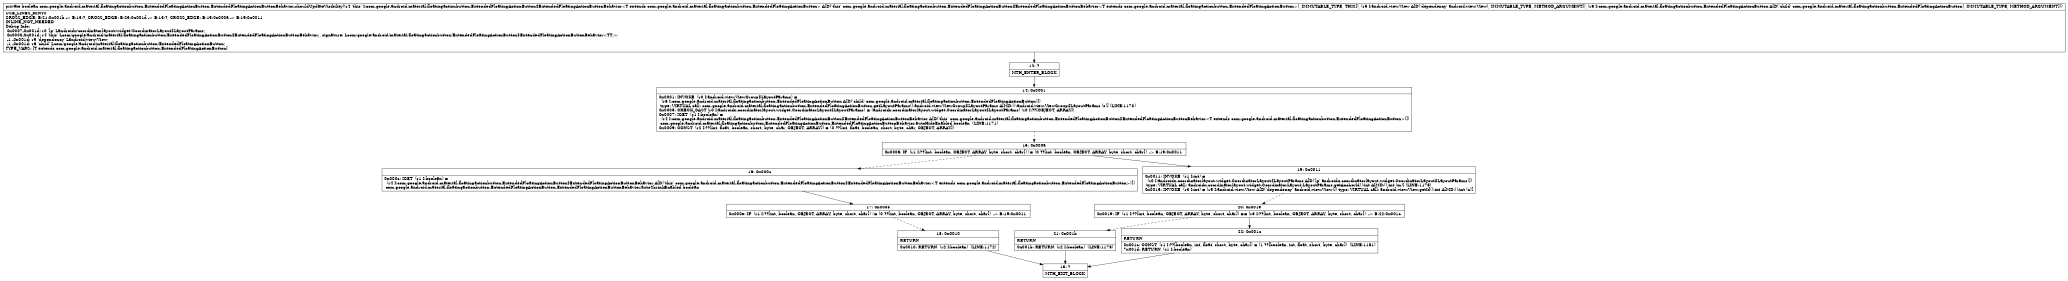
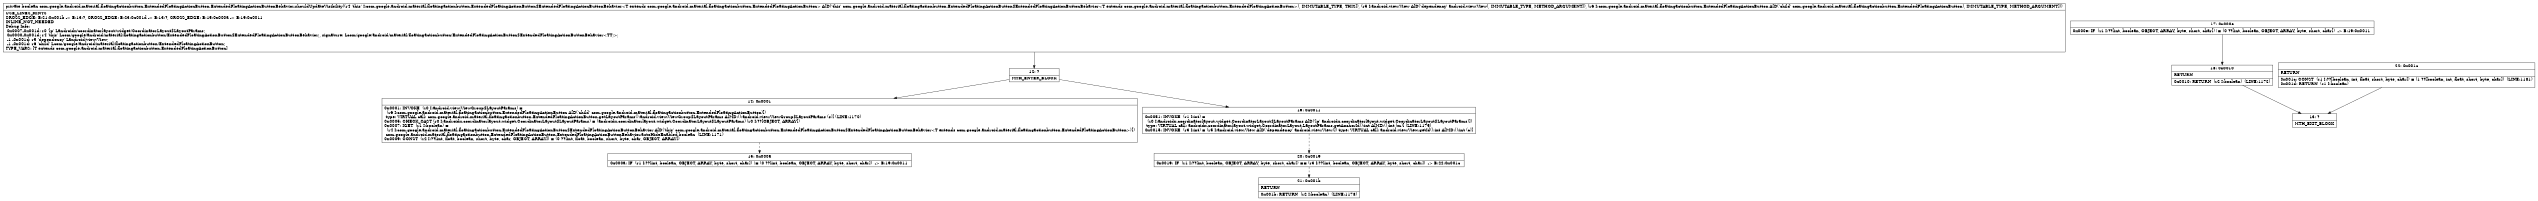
edge "15: 0x000a" -> "19: 0x0011": now "12: ?" -> "19: 0x0011"
node "19: 0x0011": text "0x0011: INVOKE  (r1 I:int) =" -> "0x0051: INVOKE  (r1 I:int) ="
node "16: 0x000c": removed
edge "20: 0x0019" -> "22: 0x001c": removed
edge "17: 0x000e" -> "18: 0x0010": style dashed -> solid
node "22: 0x001c": text "7x001d: RETURN  (r1 I:boolean)" -> "0x001d: RETURN  (r1 I:boolean)"
edge "21: 0x001b" -> "13: ?": removed
